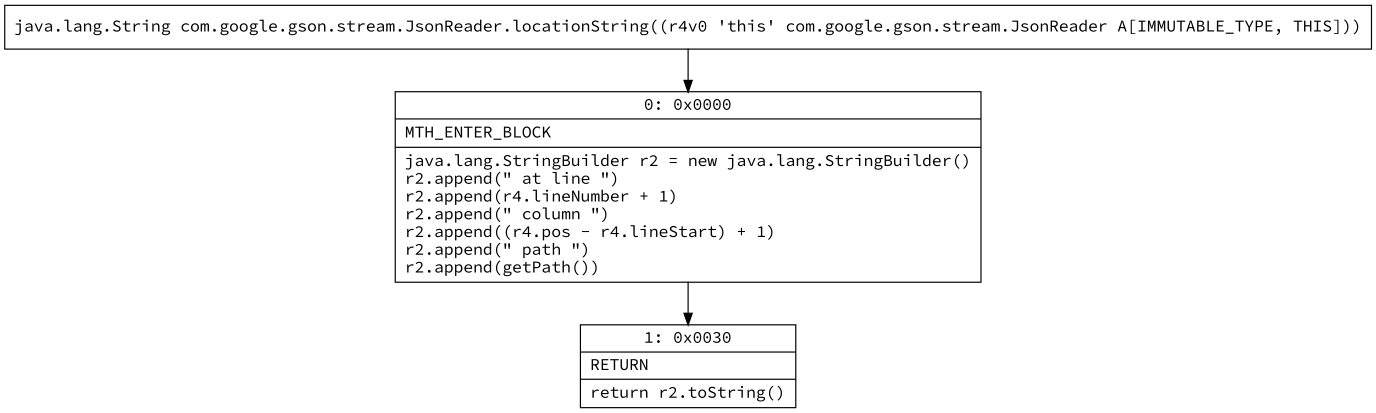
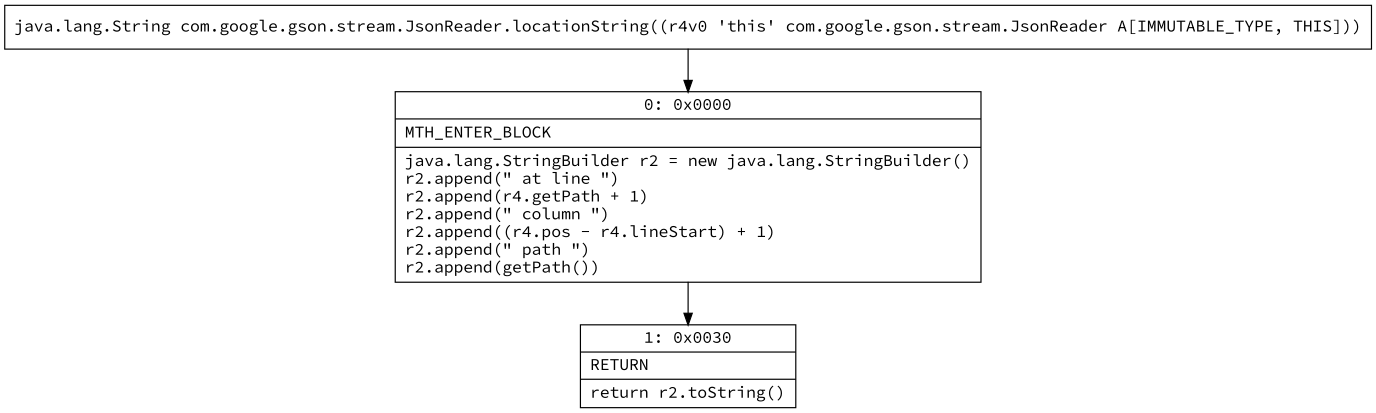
node "0: 0x0000": text "r2.append(r4.lineNumber + 1)" -> "r2.append(r4.getPath + 1)"
